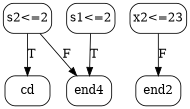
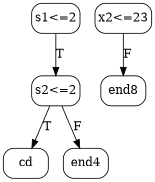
edge "s1<=2" -> "end4": now "s1<=2" -> "s2<=2"
node "end2": label "end2" -> "end8"
